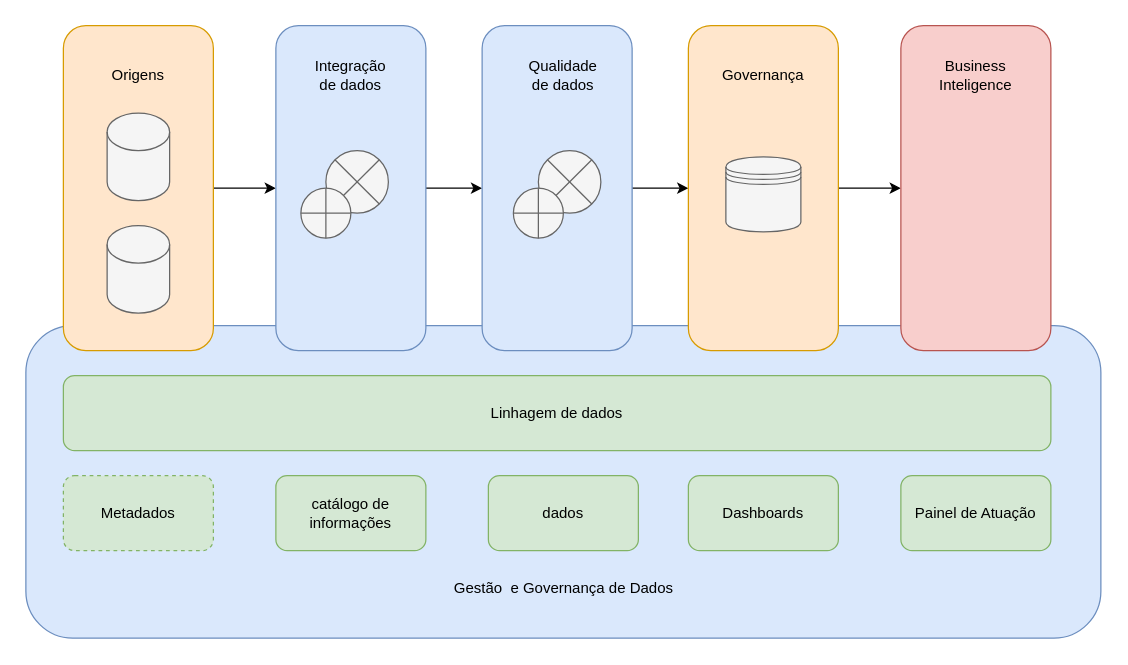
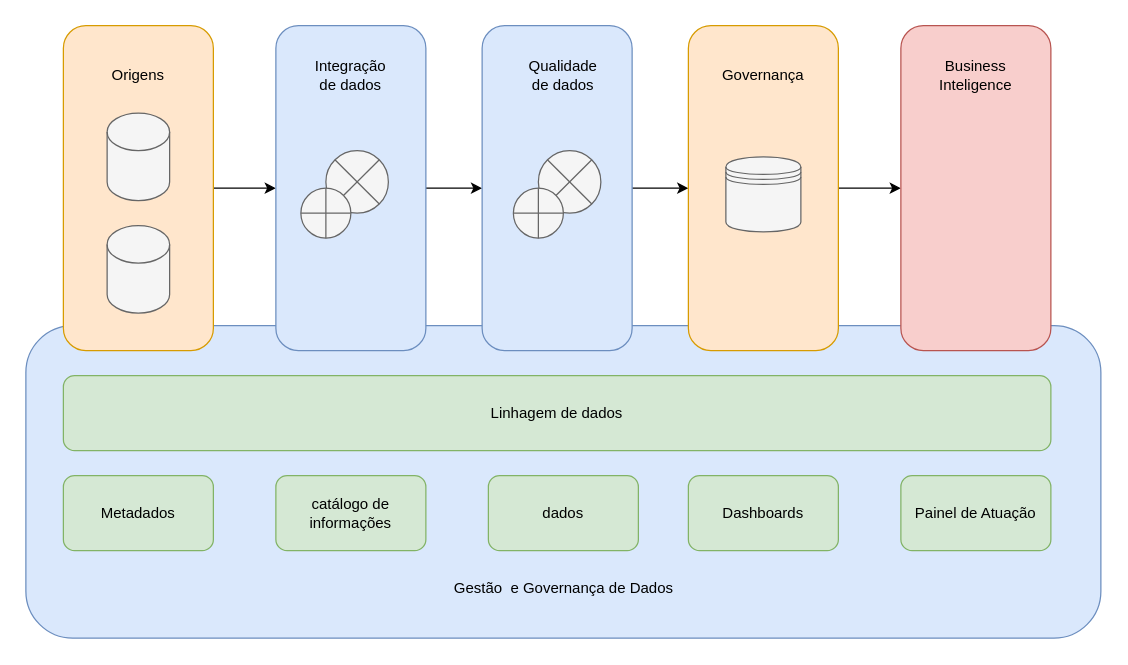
node "Metadados": style dashed -> solid
